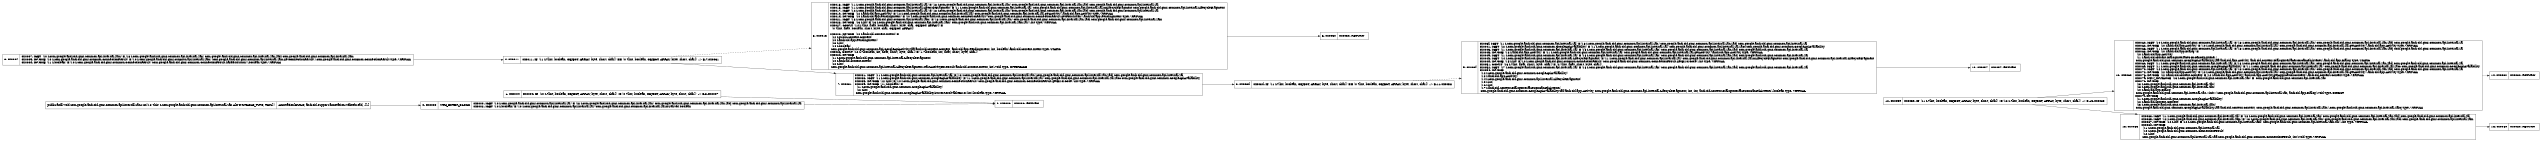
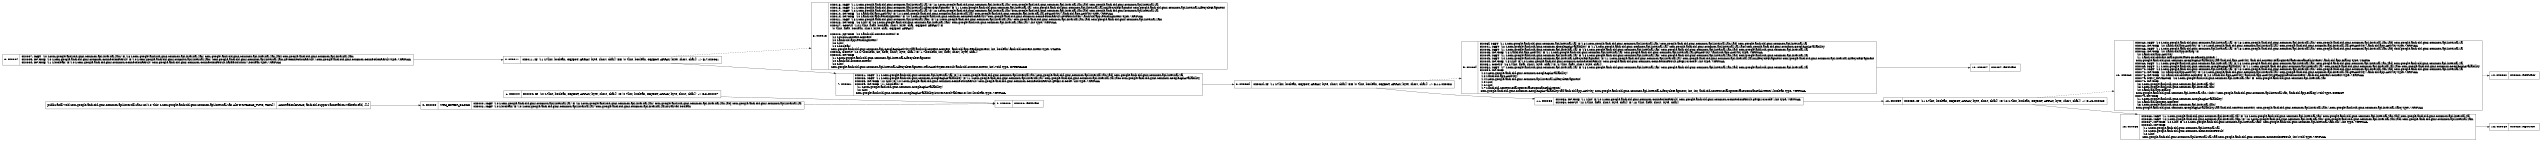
node "6: 0x0030": removed
edge "12: 0x005e" -> "13: 0x0060": style solid -> dashed
node "11: 0x0058": added
